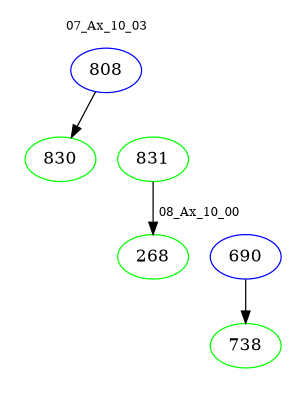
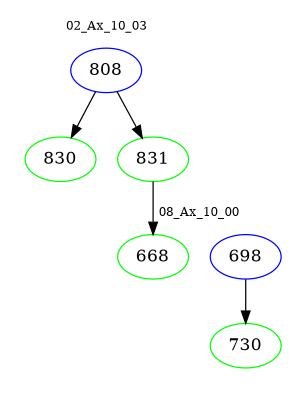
cluster "07_Ax_10_03": label "07_Ax_10_03" -> "02_Ax_10_03"
edge "808" -> "831": added
node "268": label "268" -> "668"
node "690": label "690" -> "698"
node "738": label "738" -> "730"
